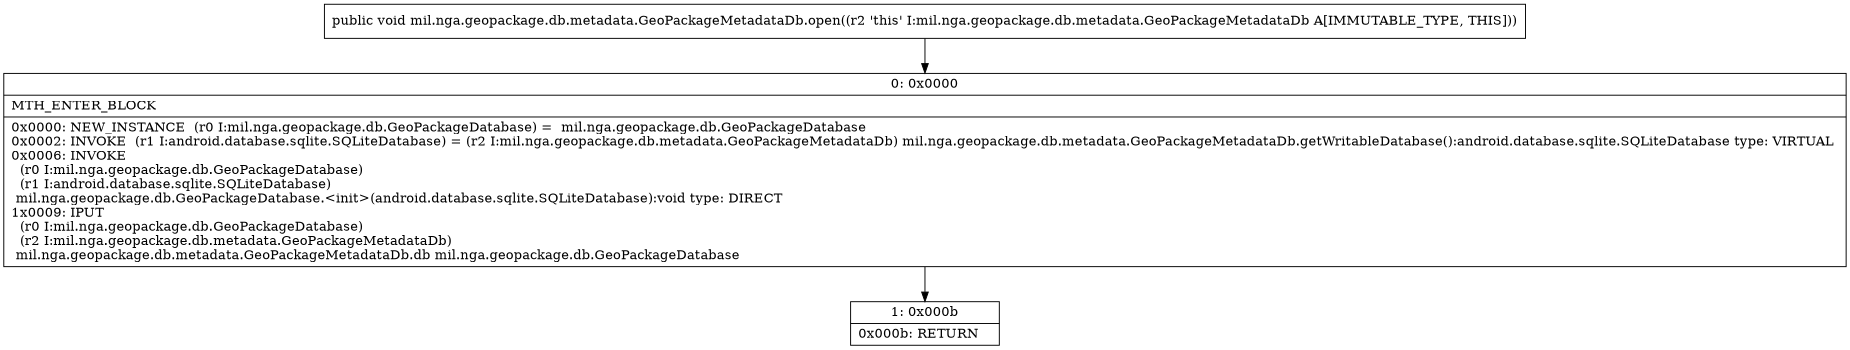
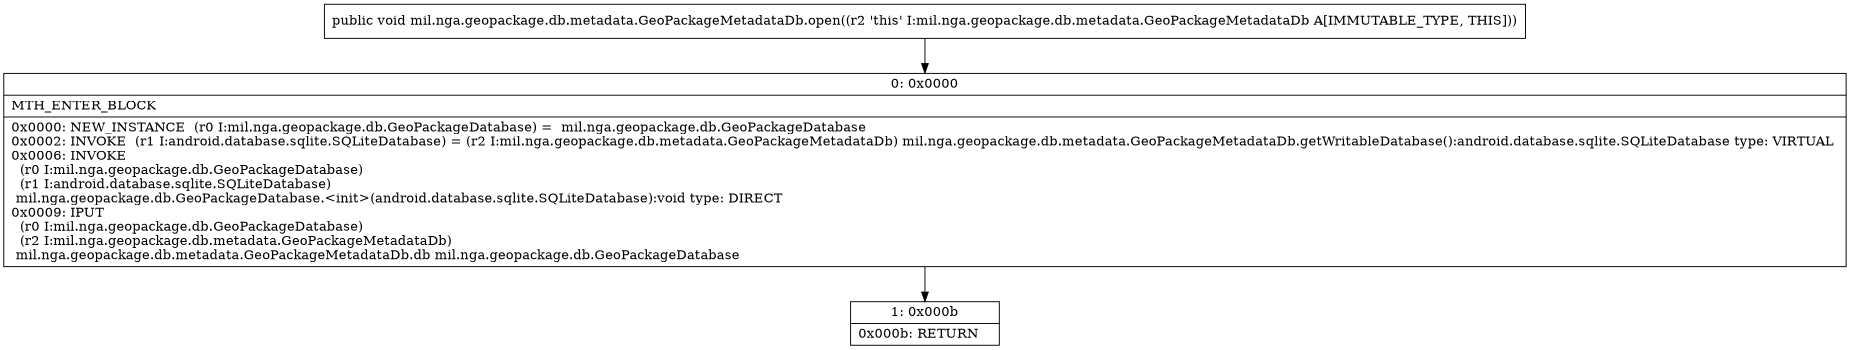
node "0: 0x0000": text "1x0009: IPUT" -> "0x0009: IPUT"
